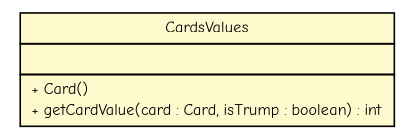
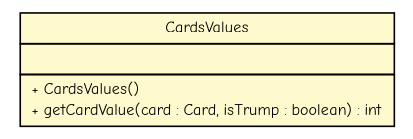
node "CardsValues": text "+ Card()" -> "+ CardsValues()"
